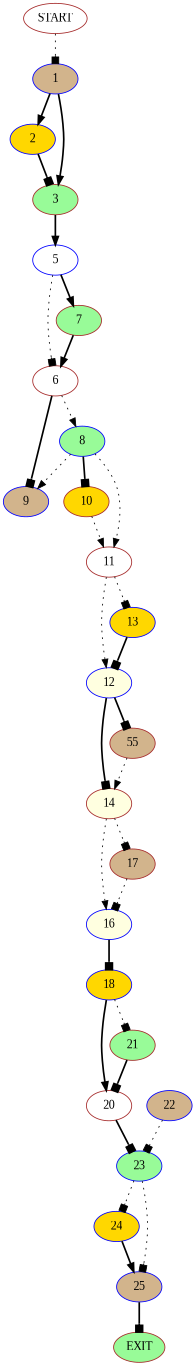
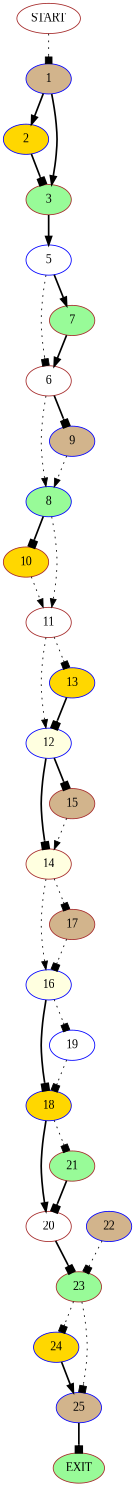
edge "8" -> "9": reversed
node "55": label "55" -> "15"
node "19": added
node "23": color blue -> brown
